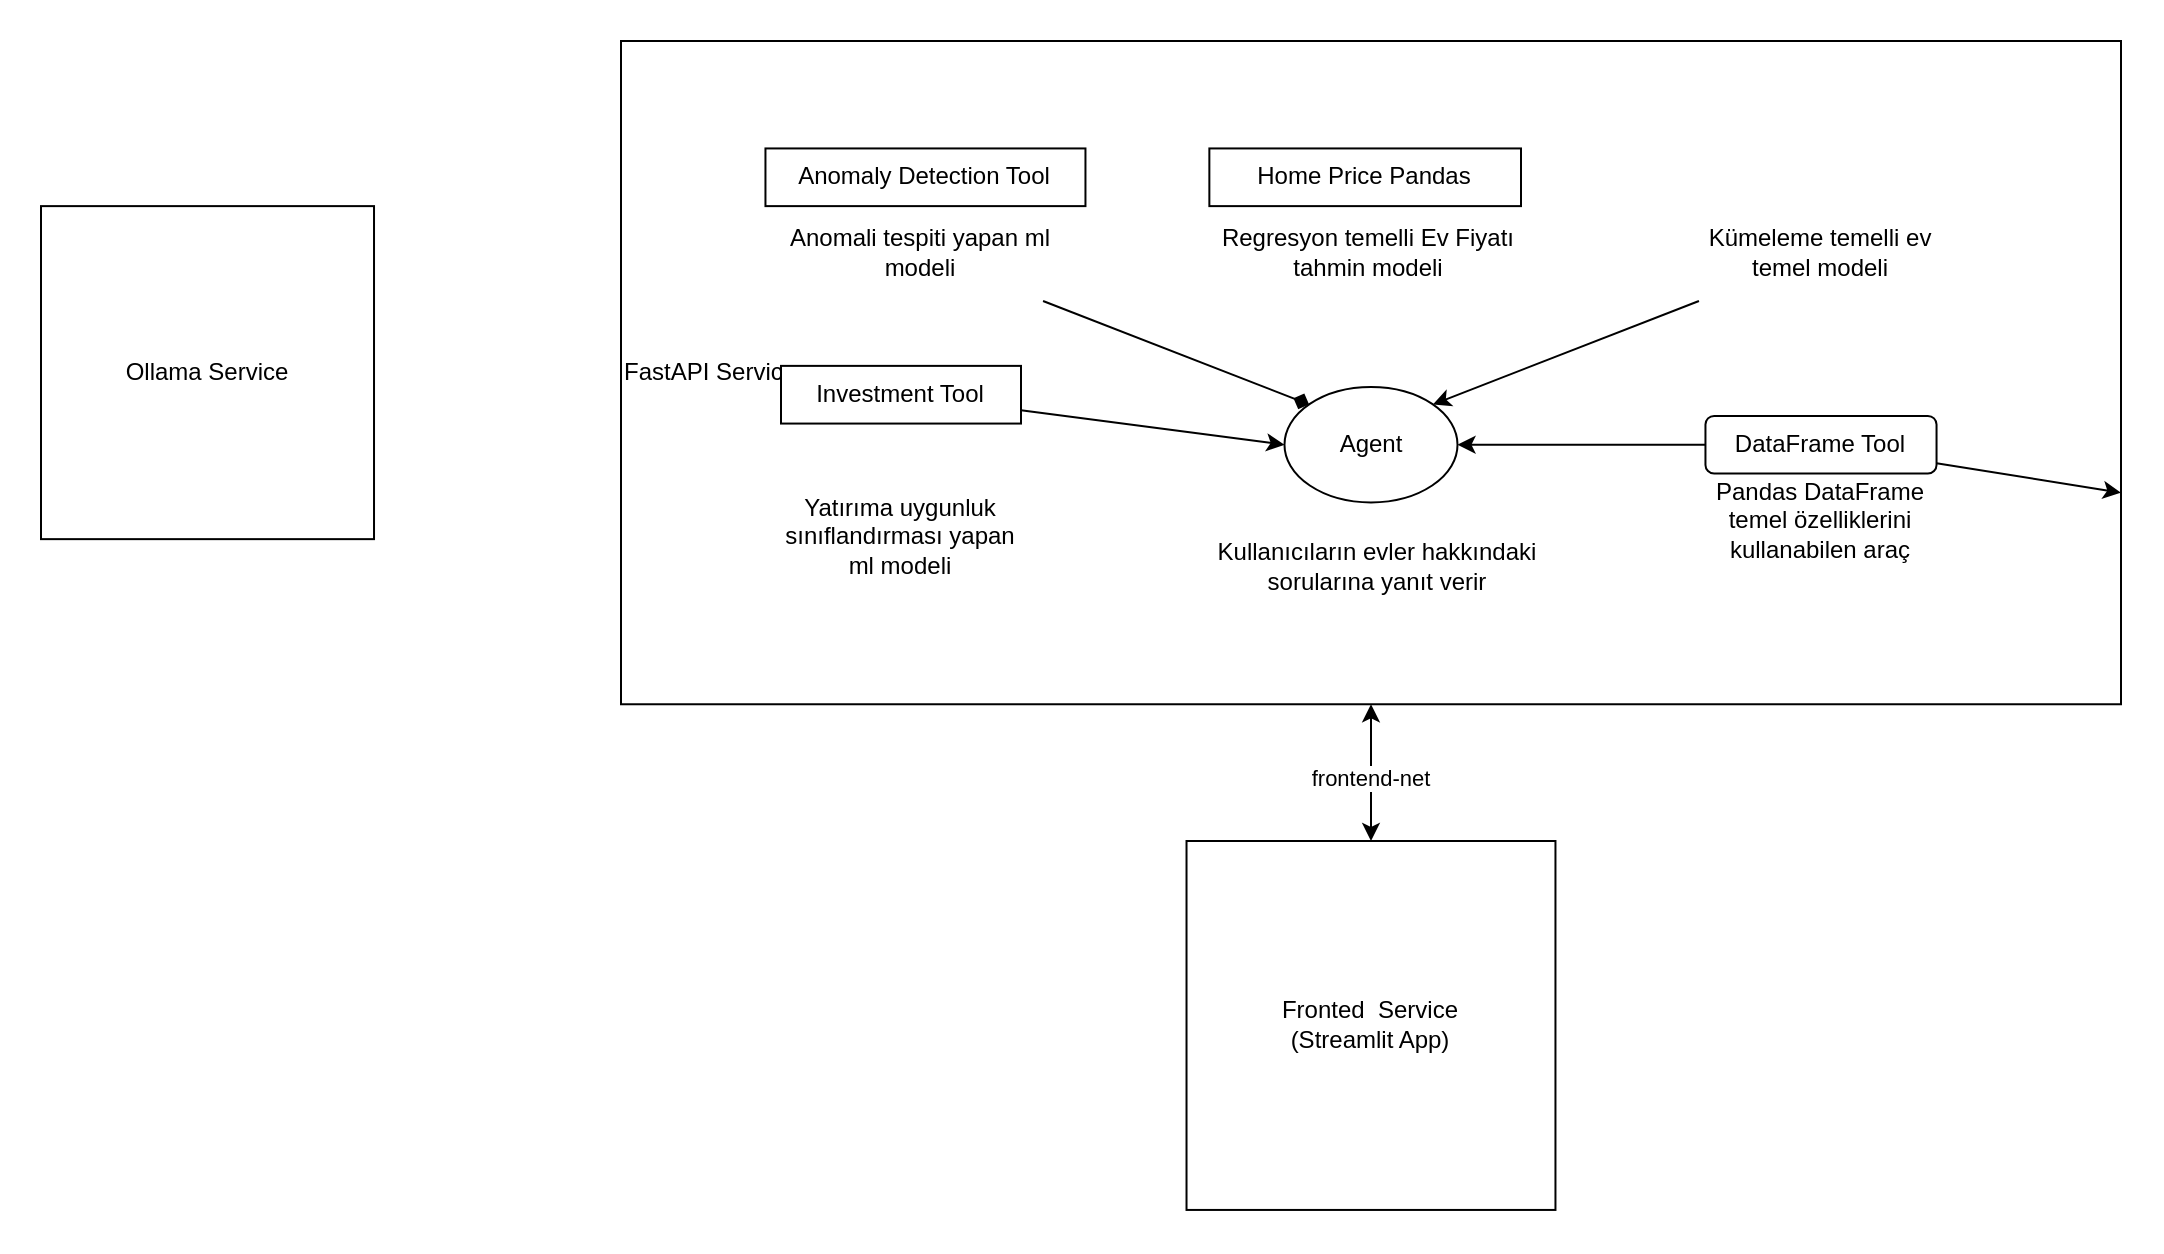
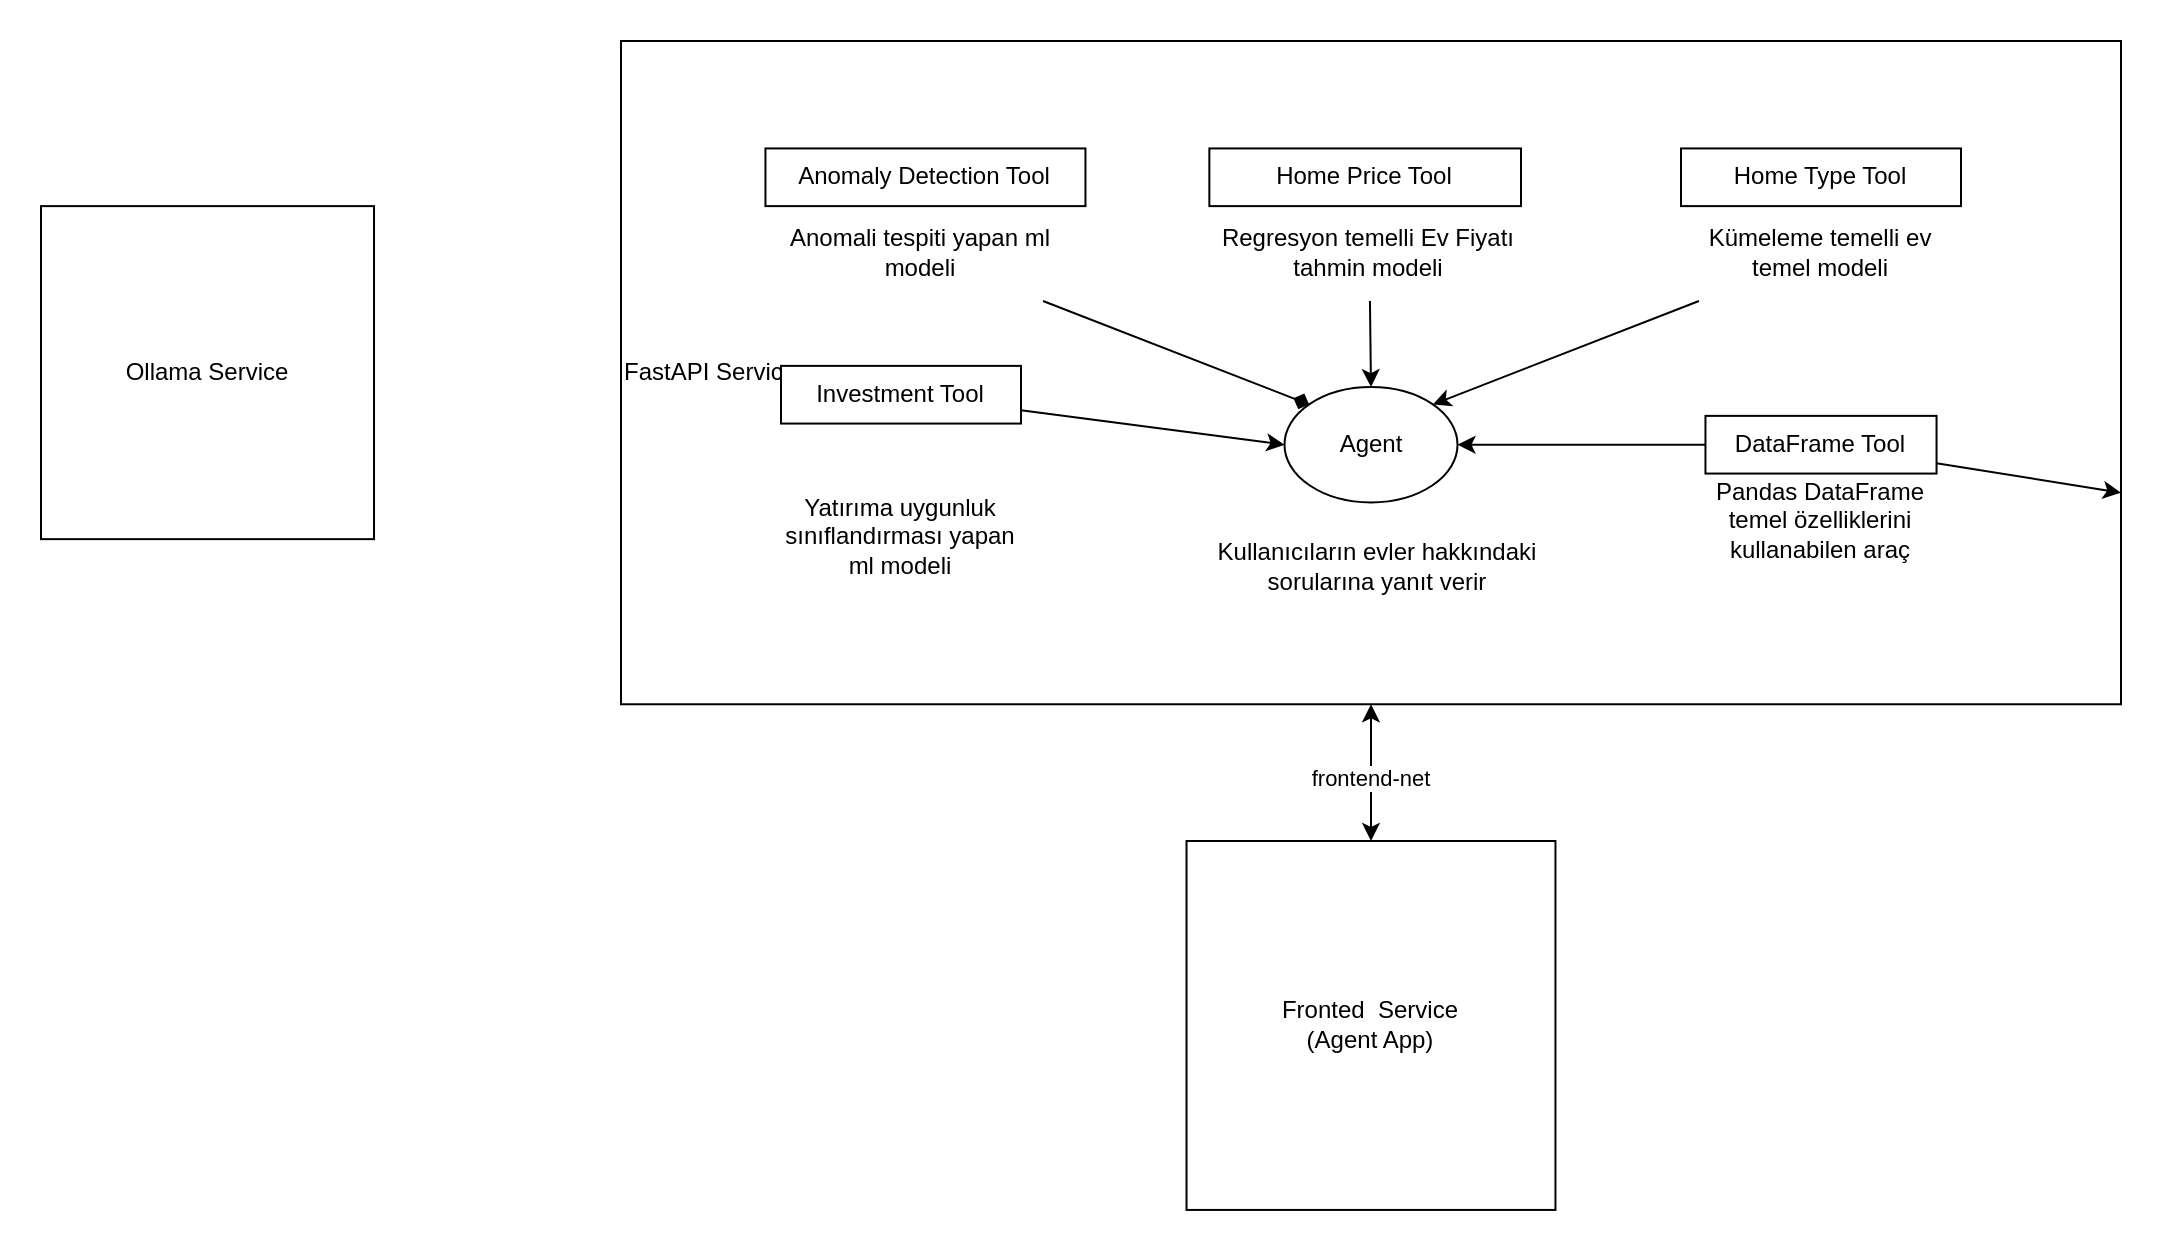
node "Home Price Pandas": label "Home Price Pandas" -> "Home Price Tool"
node "Home Type Tool": added
edge "Regresyon temelli Ev Fiyatı tahmin modeli" -> "Agent": added
node "DataFrame Tool": shape rounded rectangle -> rectangle
node "Fronted Service (Streamlit App)": label "Fronted Service (Streamlit App)" -> "Fronted Service (Agent App)"
